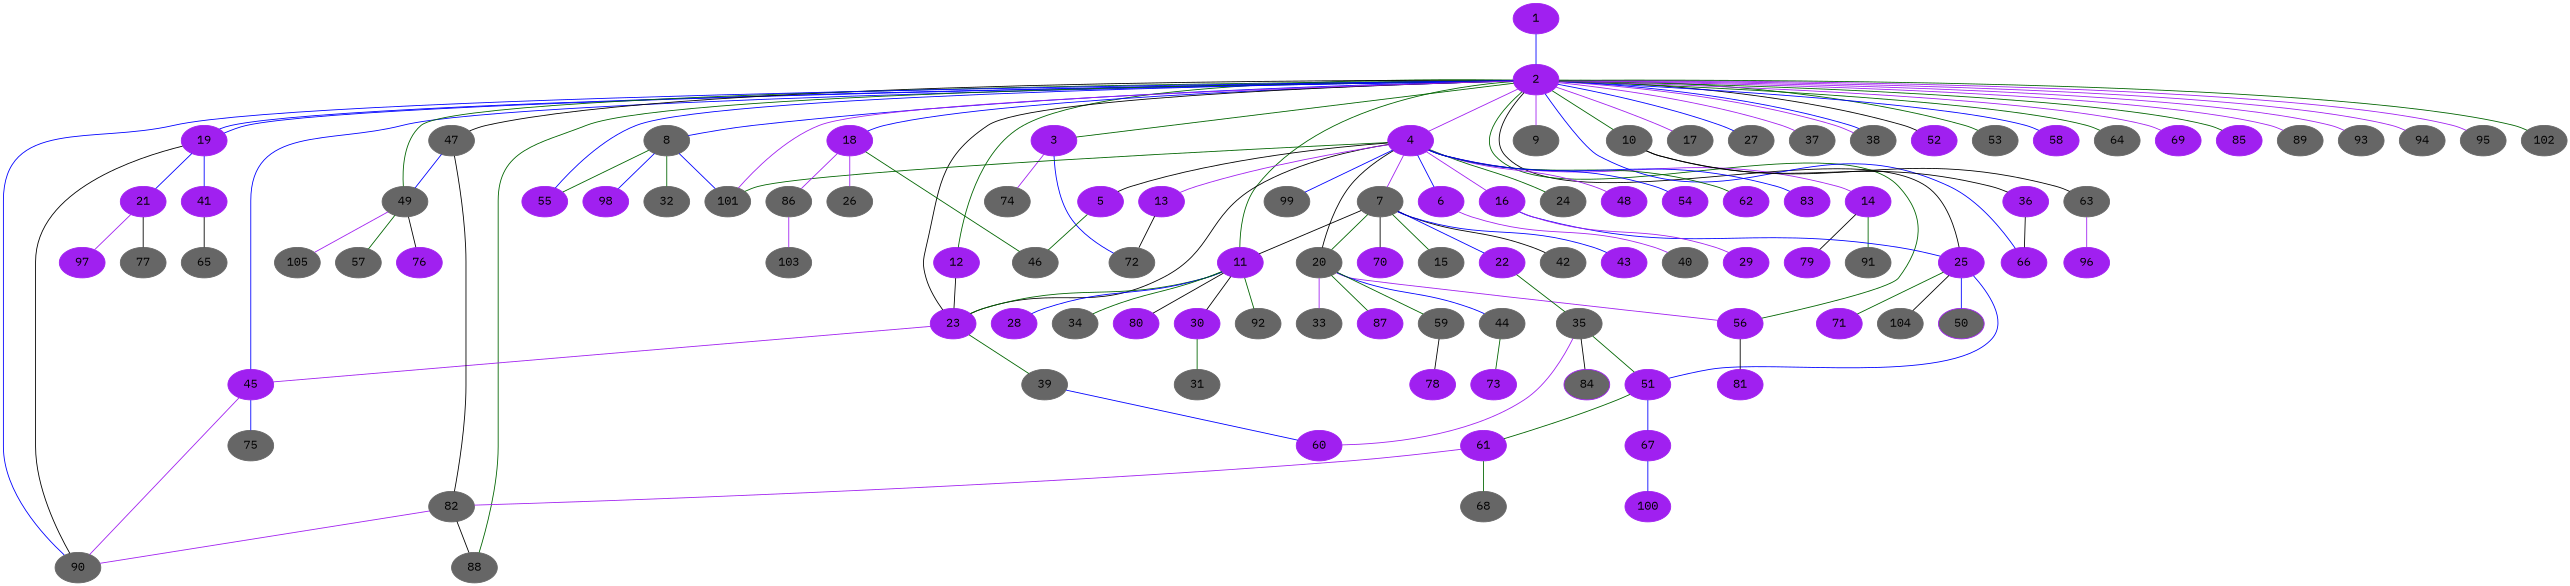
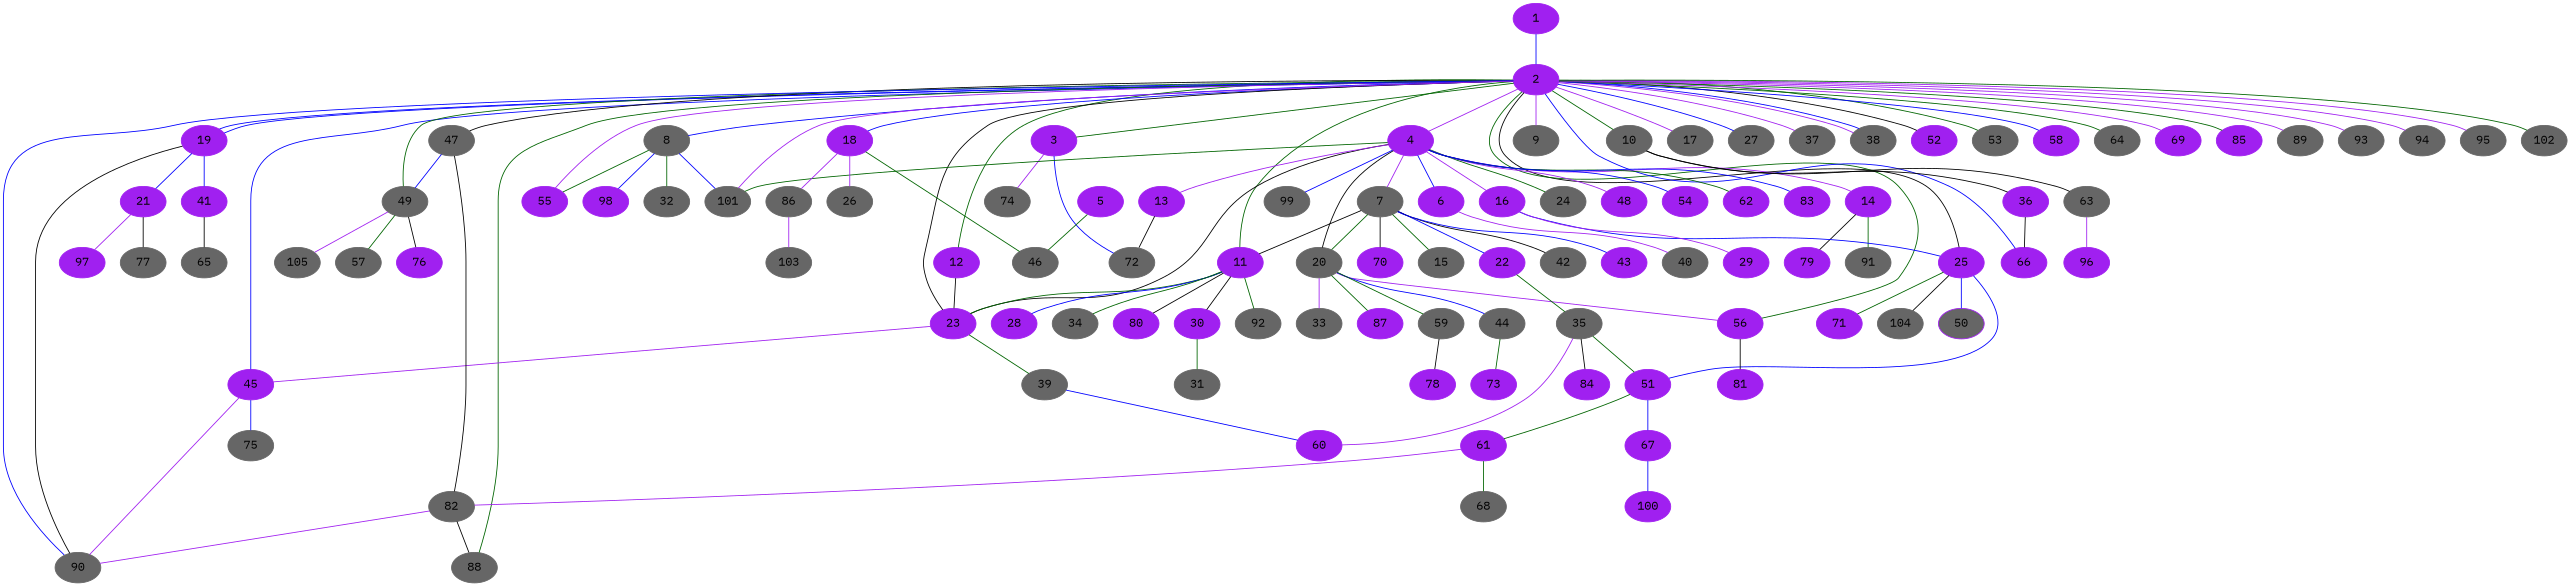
edge "2" -- "55": color blue -> purple
edge "4" -- "5": removed
node "84": fillcolor gray40 -> purple
